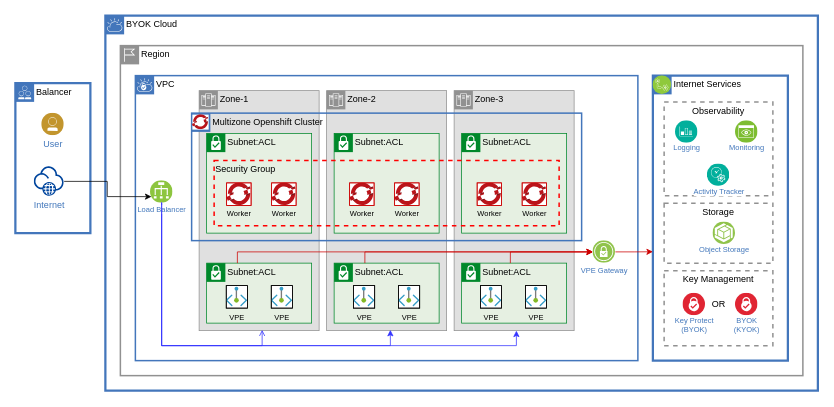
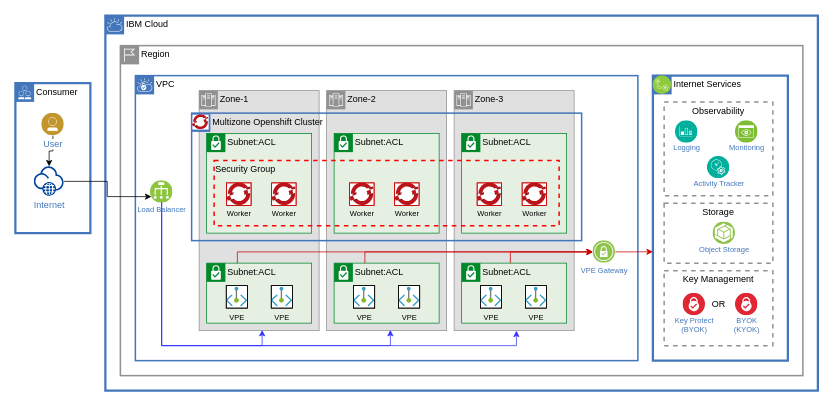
node "BYOK Cloud": label "BYOK Cloud" -> "IBM Cloud"
node "Balancer": label "Balancer" -> "Consumer"
edge "User" -> "Internet": added
node "Activity Tracker": moved (719, 175) -> (719, 167)
edge "Load Balancer" -> "Zone-1": arrowhead open -> classic
